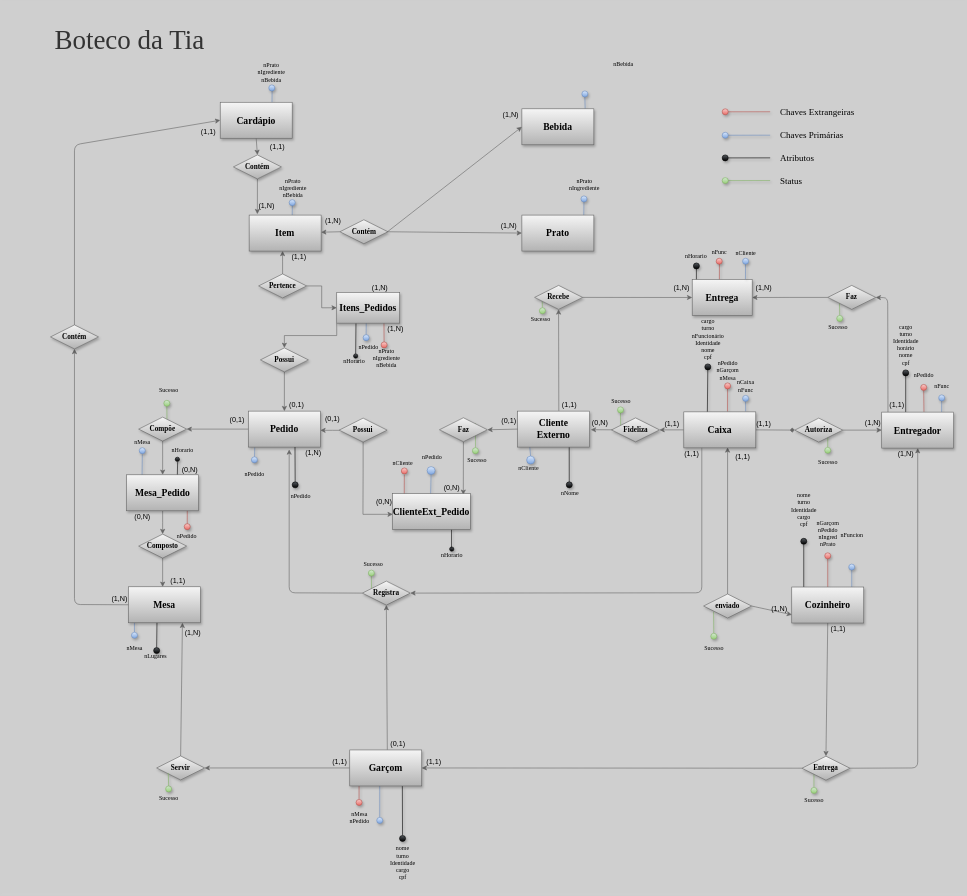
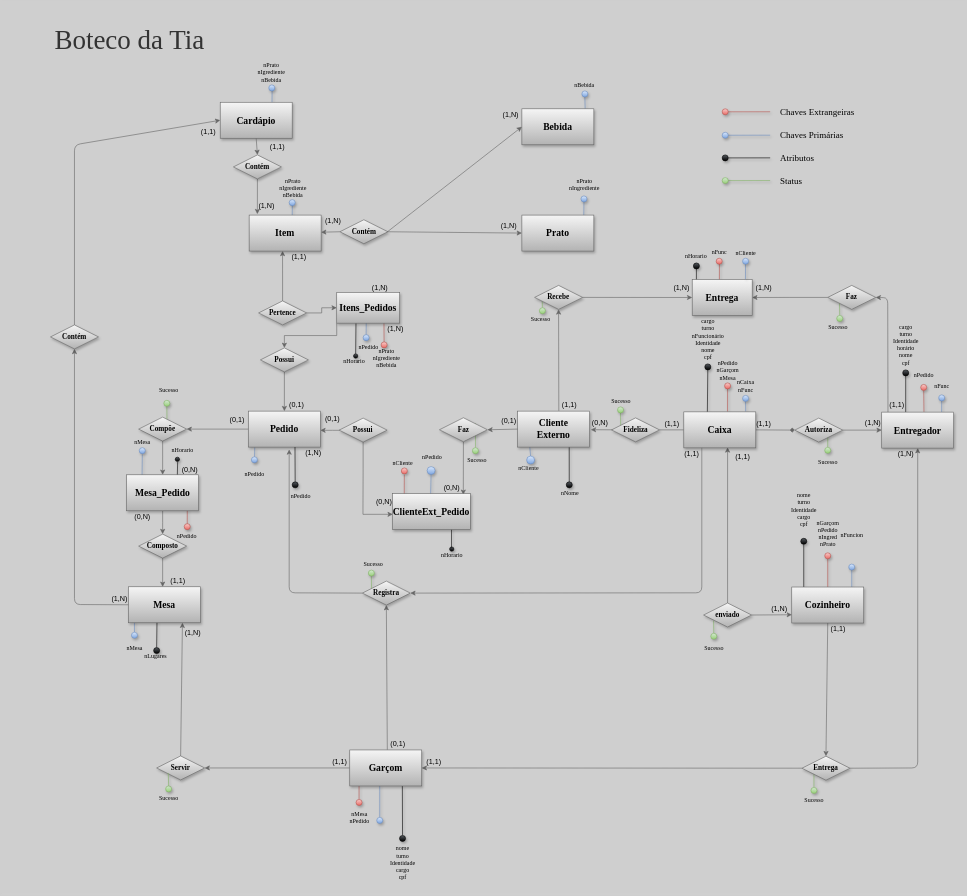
node "nBebida": moved (623, 64) -> (584, 85)
node "Pertence": moved (282, 286) -> (282, 313)
edge "Caixa" -> "Fideliza": arrowhead classic -> none
node "enviado": moved (728, 606) -> (728, 615)
